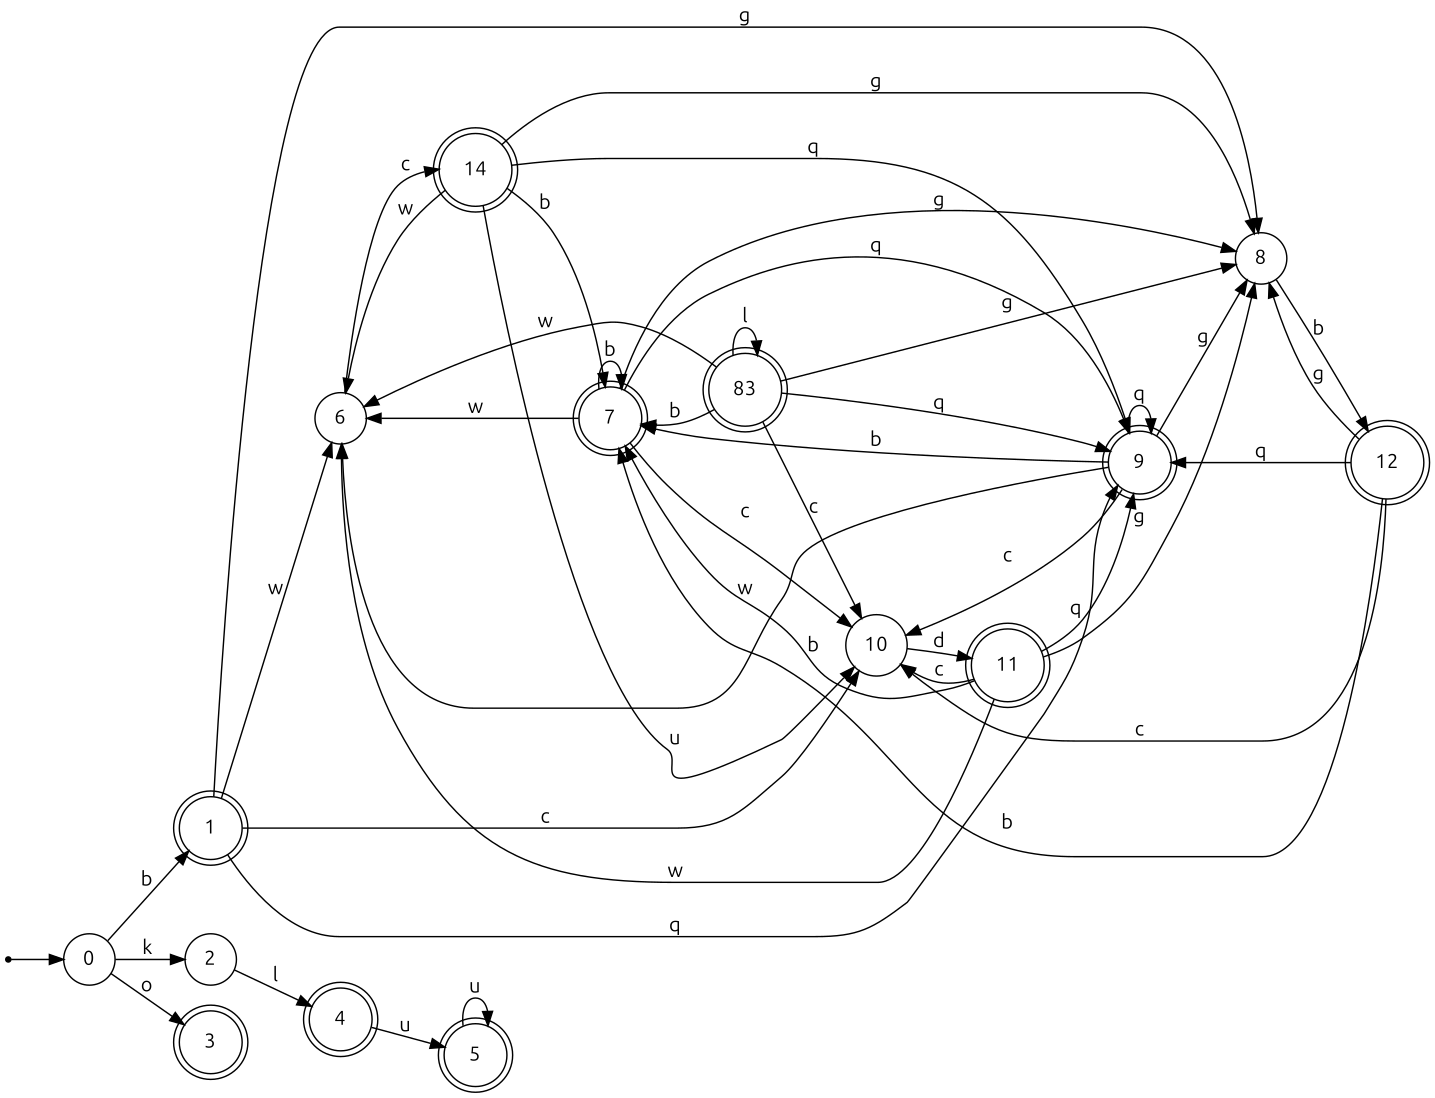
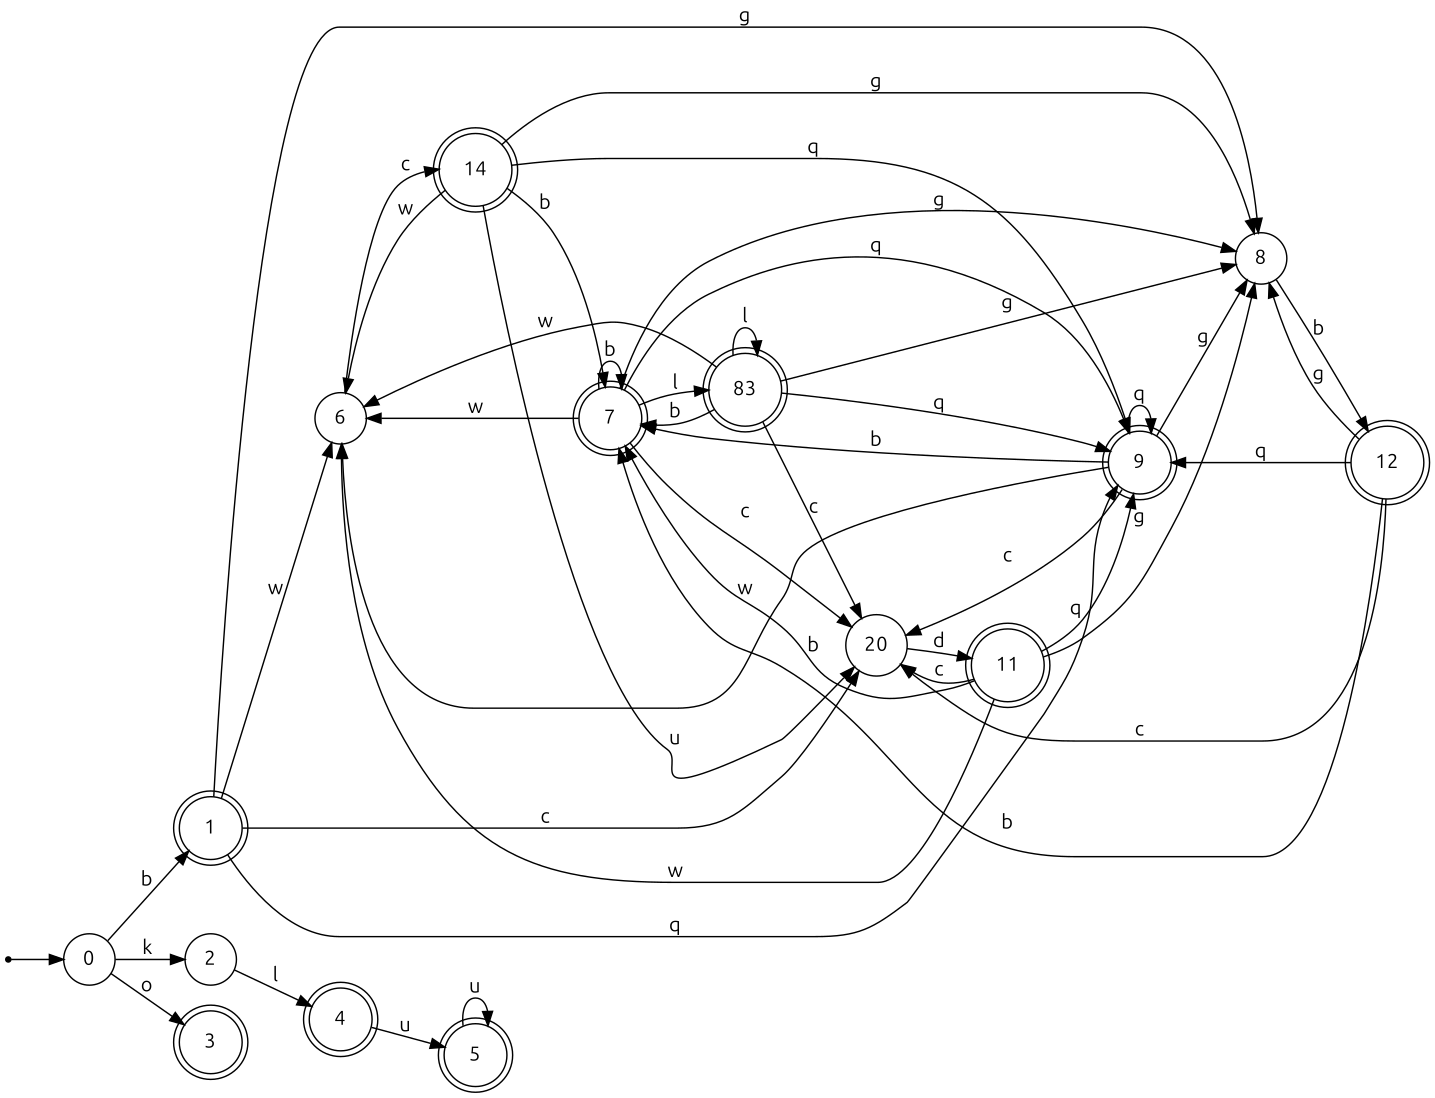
edge "7" -> "83": added, label "l"
node "10": label "10" -> "20"
